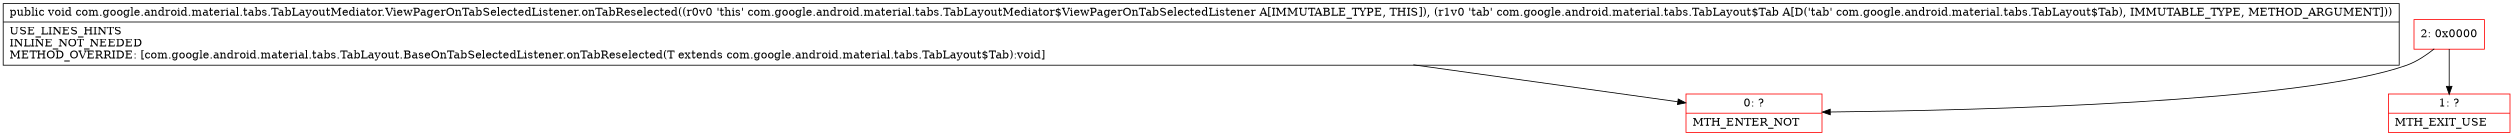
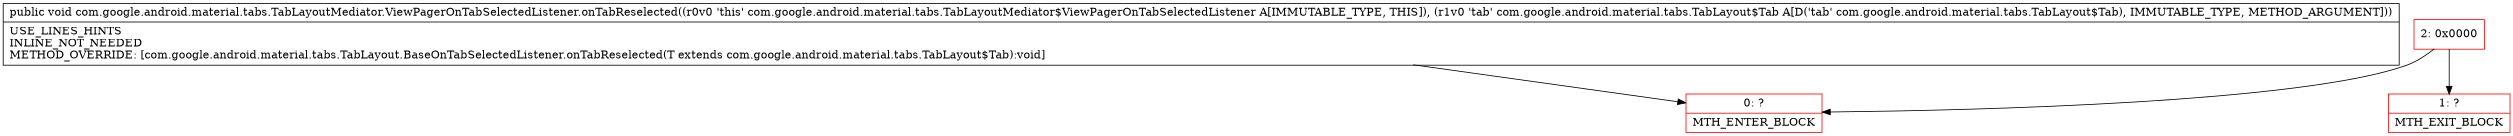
node "0: ?": text "MTH_ENTER_NOT" -> "MTH_ENTER_BLOCK"
node "1: ?": text "MTH_EXIT_USE" -> "MTH_EXIT_BLOCK"
